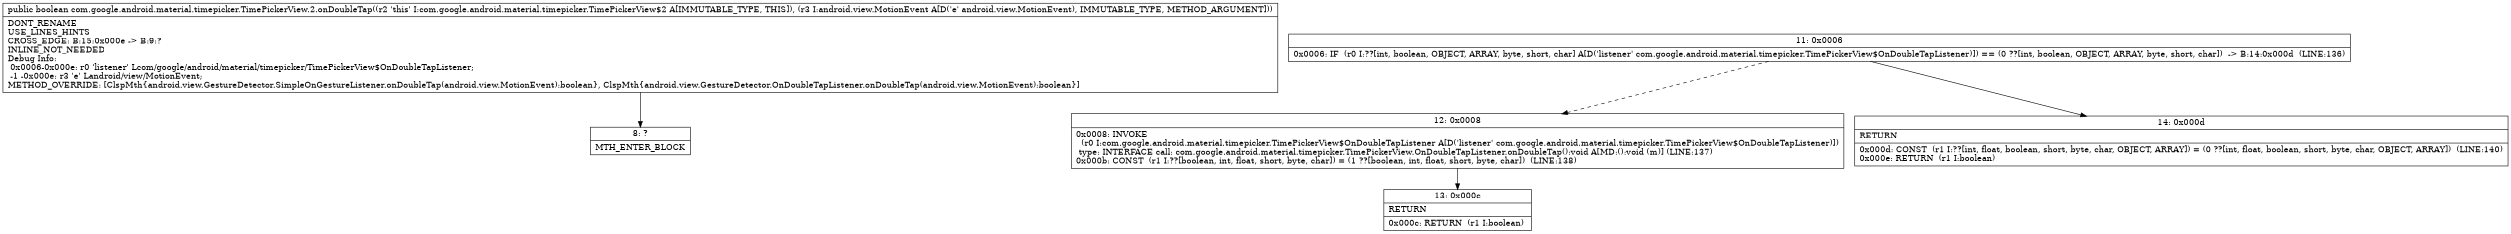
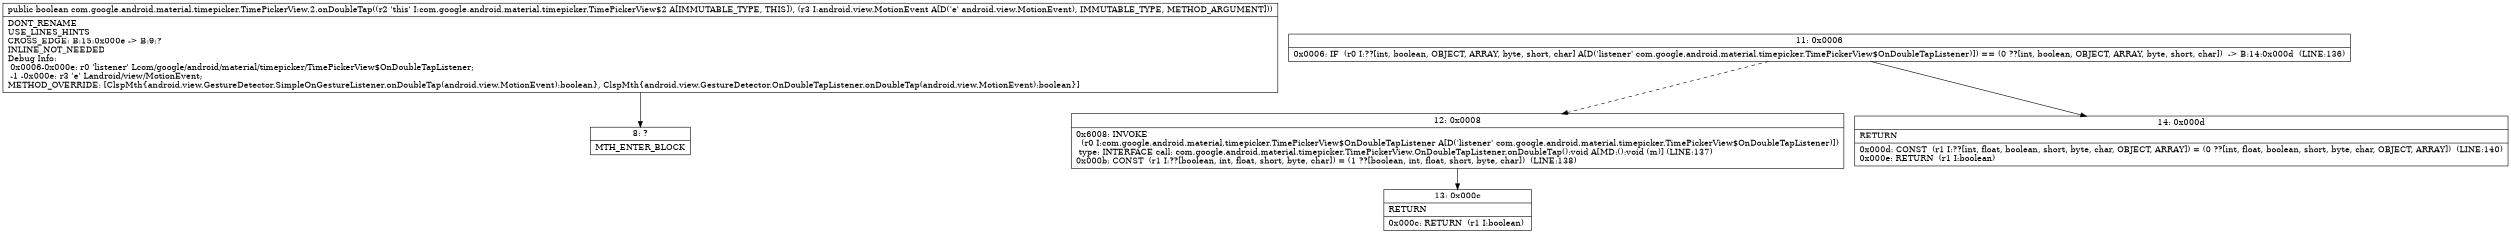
node "12: 0x0008": text "0x0008: INVOKE" -> "0x6008: INVOKE"
